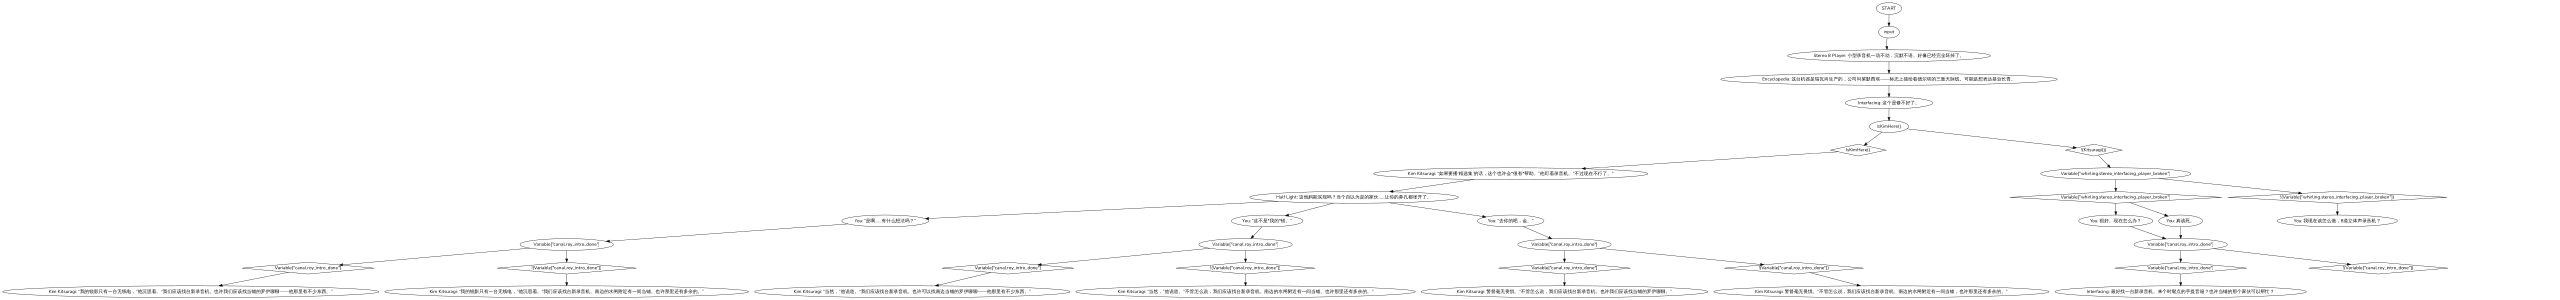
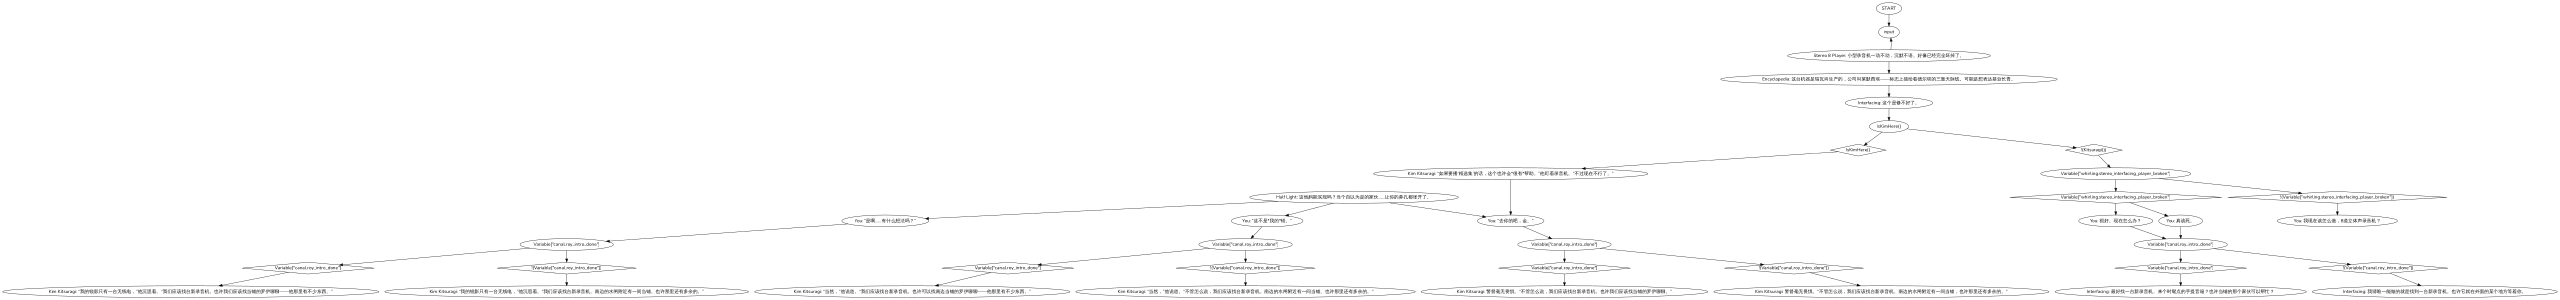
edge "input" -> "Stereo 8 Player: 小型录音机一动不动，沉默不语。好像已经完全坏掉了。": reversed
edge "Kim Kitsuragi: “如果要播‘精选集’的话，这个也许会*很有*帮助。”他盯着录音机。“不过现在不行了。”" -> "Half Light: 这他妈能实现吗？当个自以为是的家伙……让你的鼻孔都张开了。": now "Kim Kitsuragi: “如果要播‘精选集’的话，这个也许会*很有*帮助。”他盯着录音机。“不过现在不行了。”" -> "You: “去你的吧，金。”"
node "Interfacing: 我猜唯一能做的就是找到一台新录音机。也许它就在外面的某个地方等着你。": added
